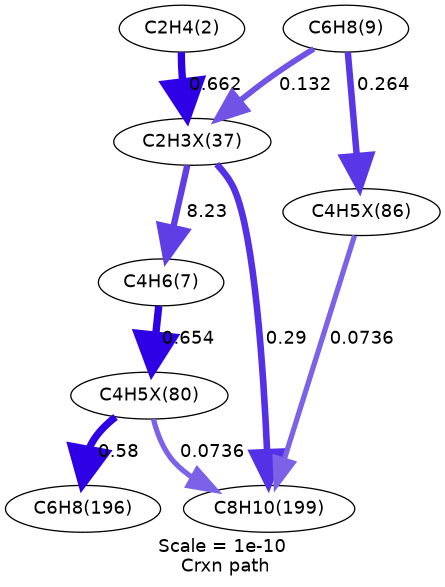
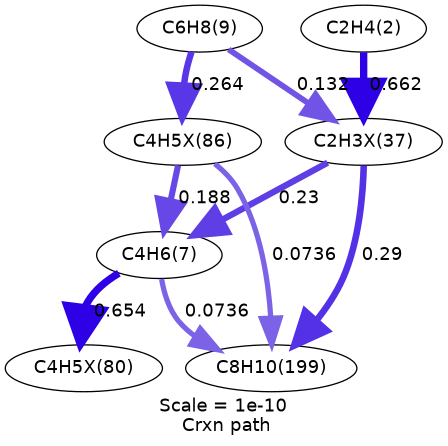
edge "C4H5X(86)" -> "C4H6(7)": added, label "0.188"
edge "C2H3X(37)" -> "C4H6(7)": label " 8.23" -> " 0.23"
edge "C4H5X(80)" -> "C8H10(199)": now "C4H6(7)" -> "C8H10(199)"
node "C6H8(196)": removed
